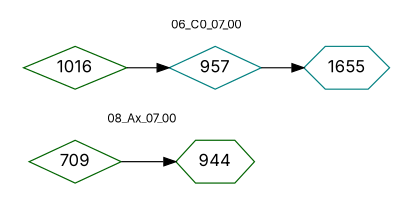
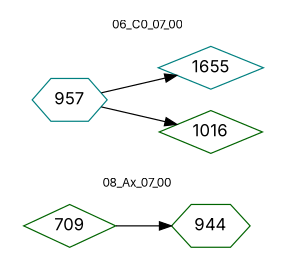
edge "1016" -> "957": reversed
node "957": shape diamond -> hexagon
node "1655": shape hexagon -> diamond
